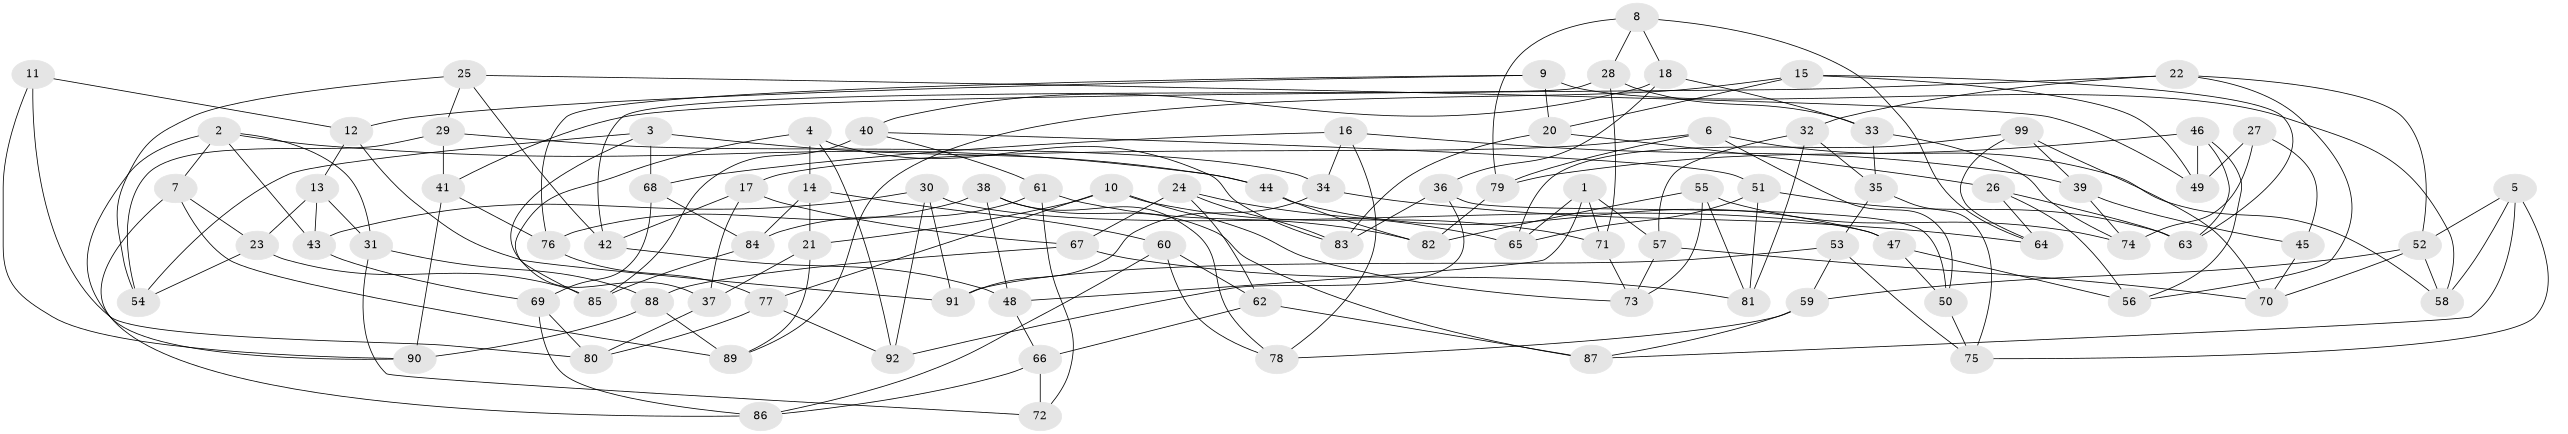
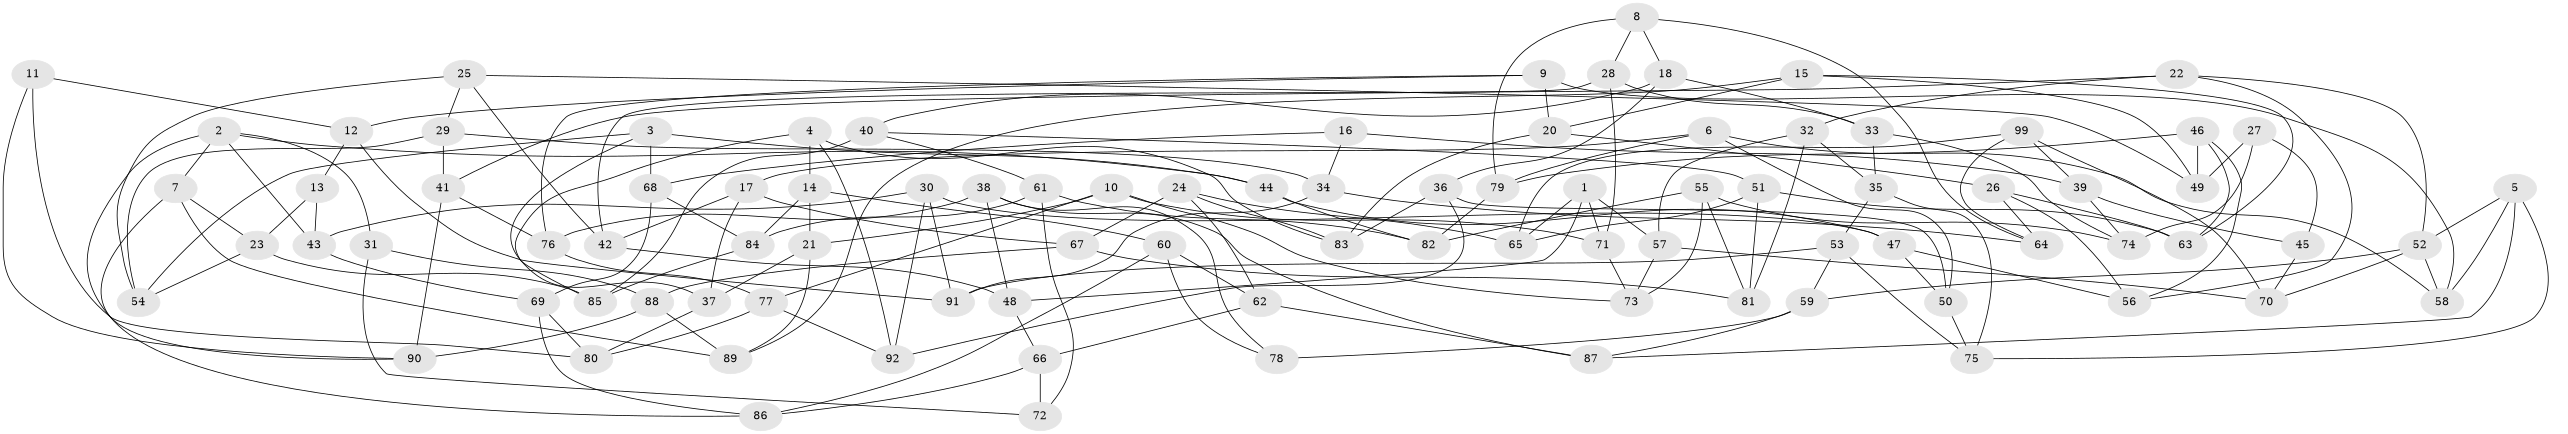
edge "13" -- "31": removed
edge "16" -- "78": removed
